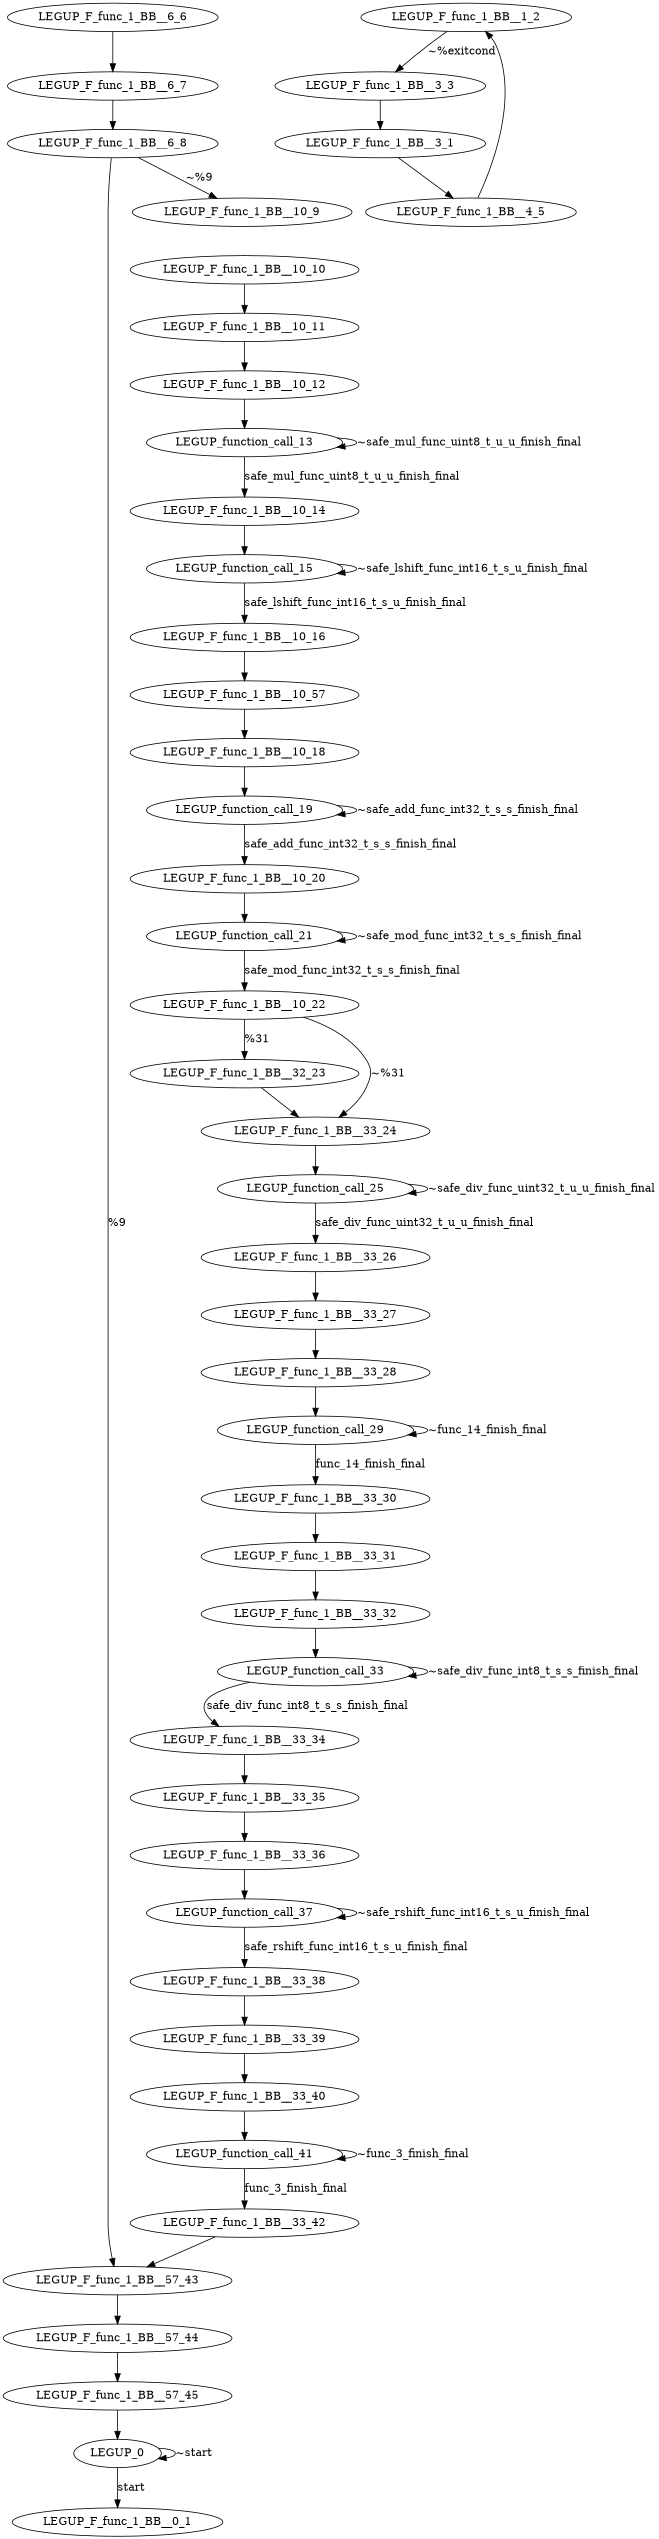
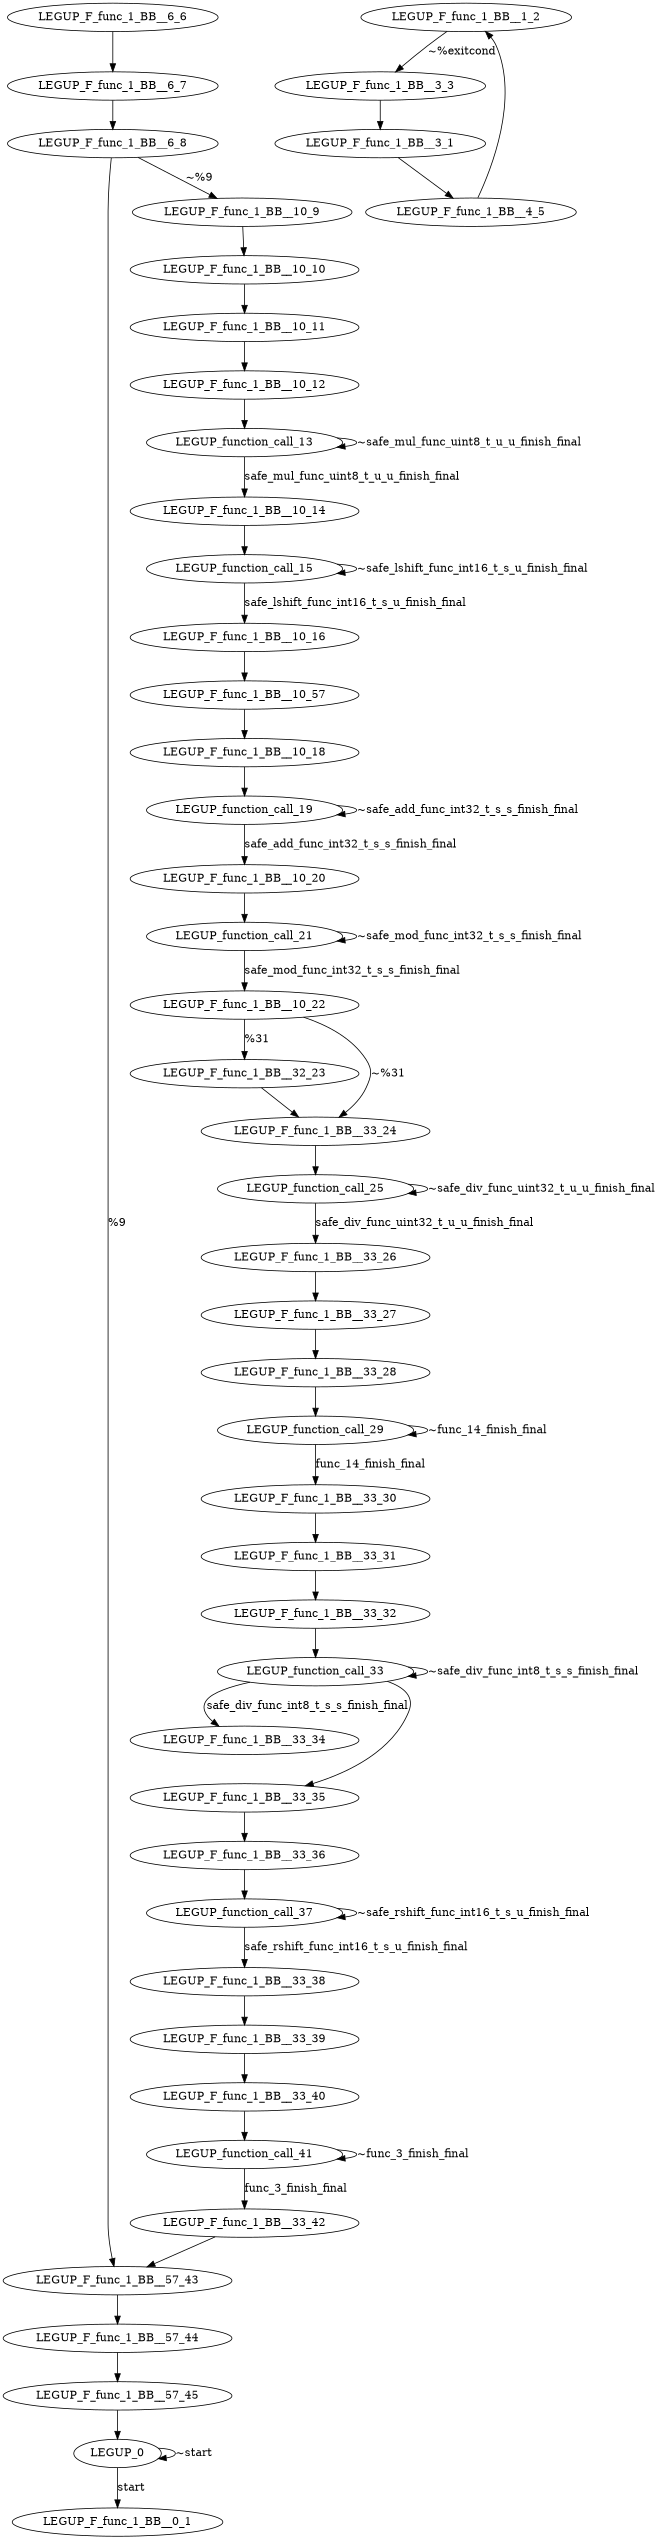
edge "LEGUP_F_func_1_BB__10_9" -> "LEGUP_F_func_1_BB__10_10": added
edge "LEGUP_F_func_1_BB__33_34" -> "LEGUP_F_func_1_BB__33_35": now "LEGUP_function_call_33" -> "LEGUP_F_func_1_BB__33_35"
